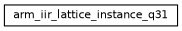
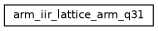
node "arm_iir_lattice_instance_q31": label "arm_iir_lattice_instance_q31" -> "arm_iir_lattice_arm_q31"
